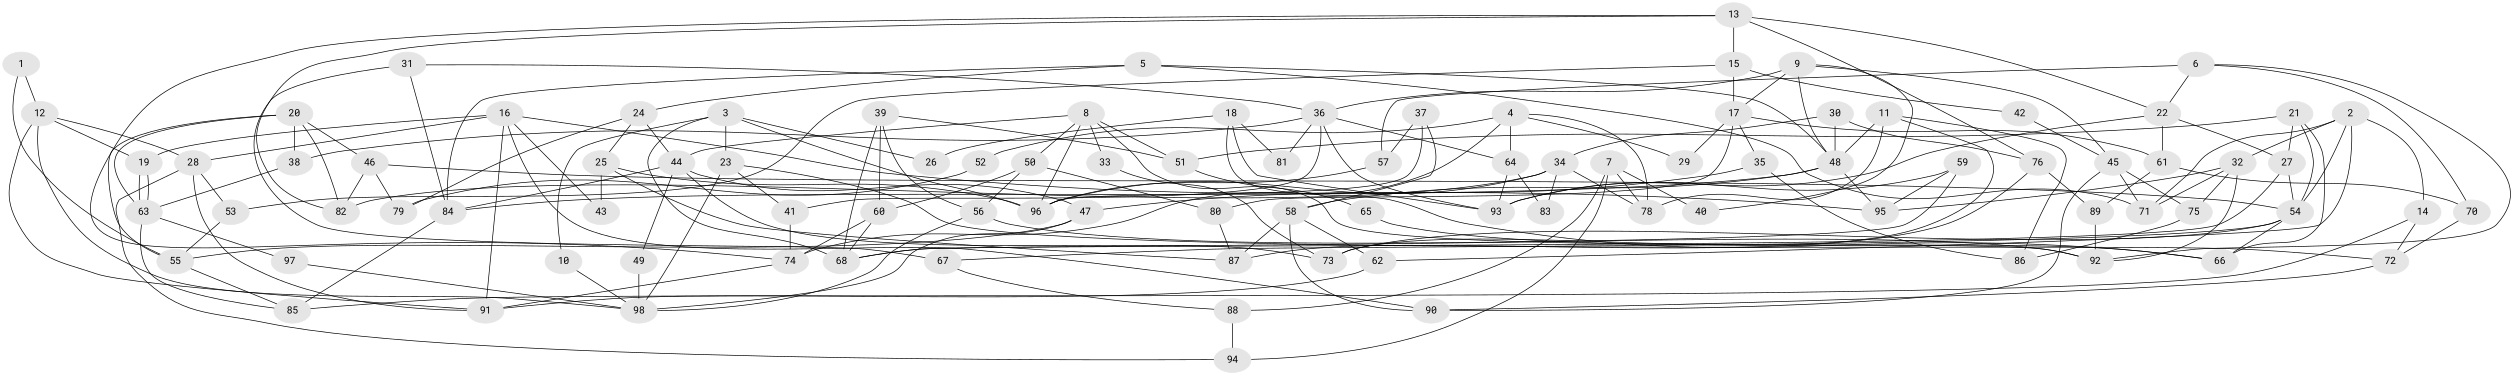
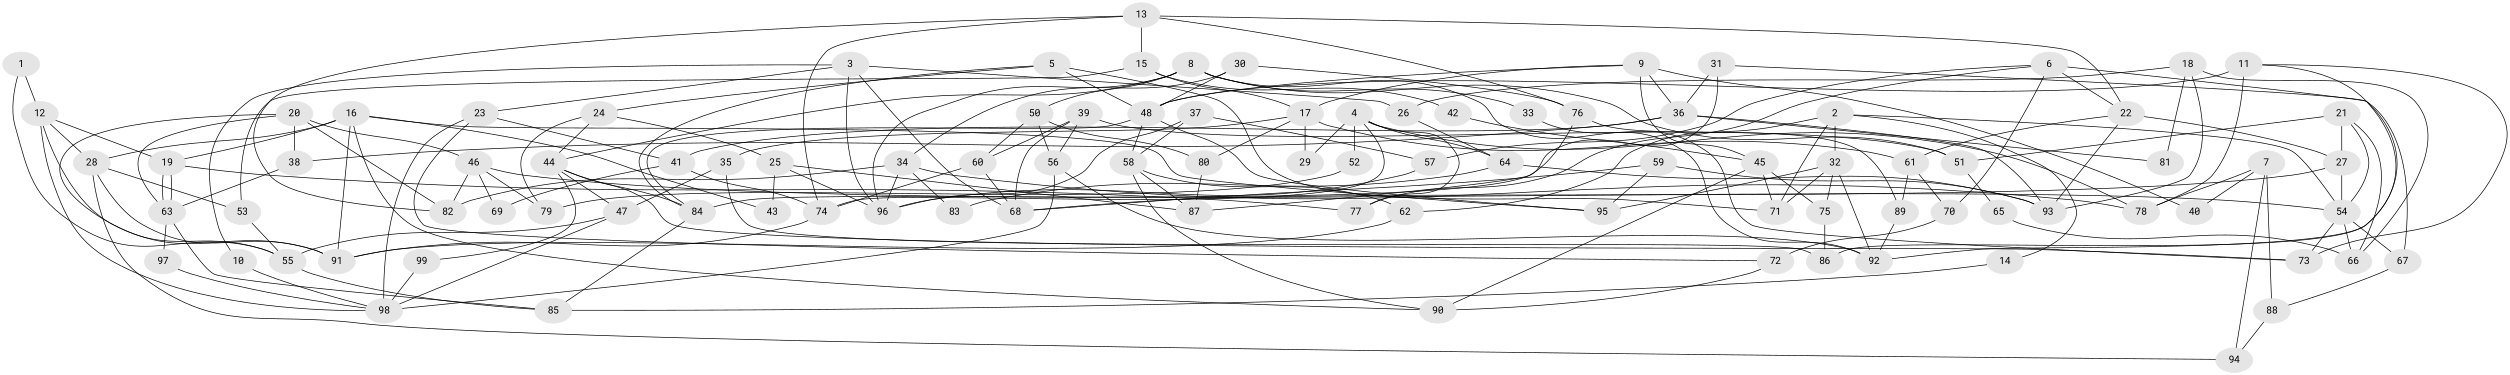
edge "36" -- "64": now "26" -- "64"
node "69": added
node "77": added
edge "14" -- "72": removed
node "49": label "49" -> "99"
